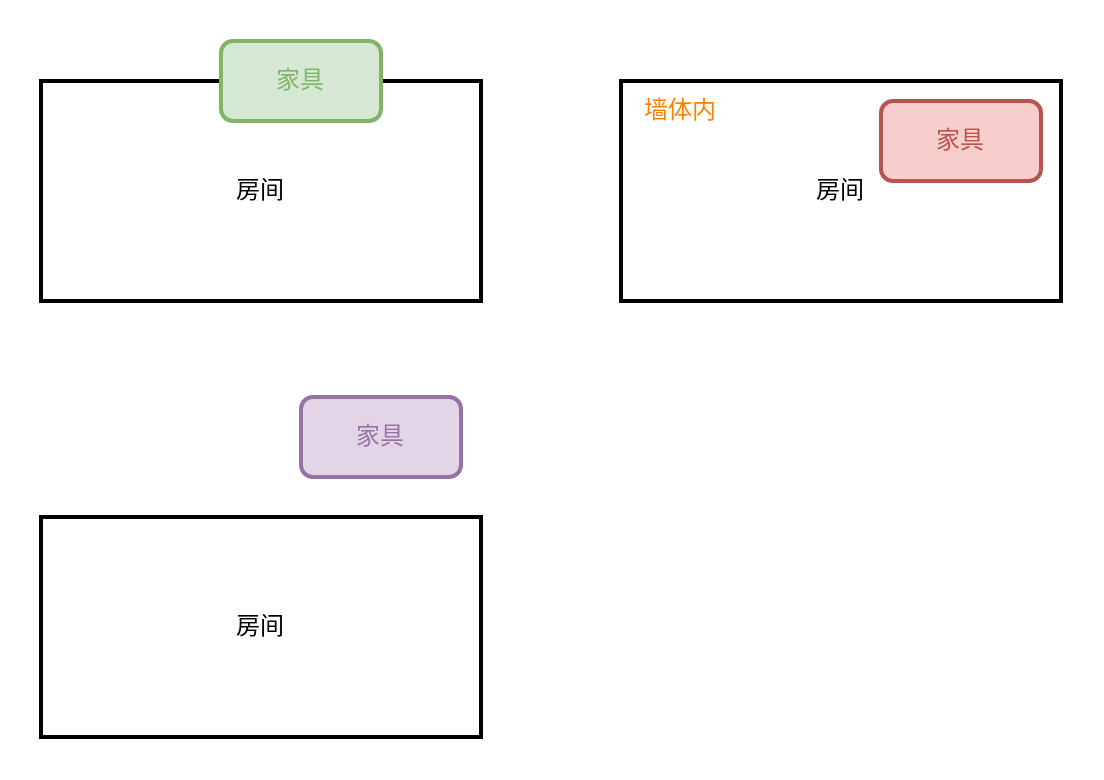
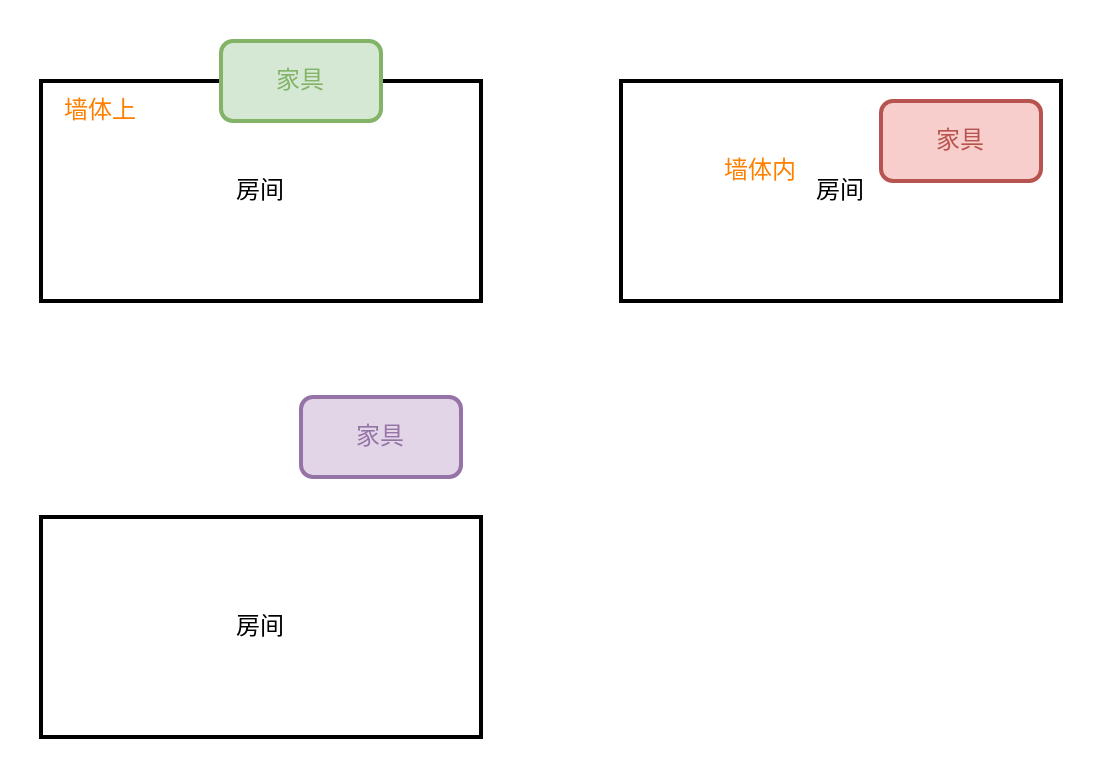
node "墙体上": added
node "墙体内": moved (681, 111) -> (761, 171)
